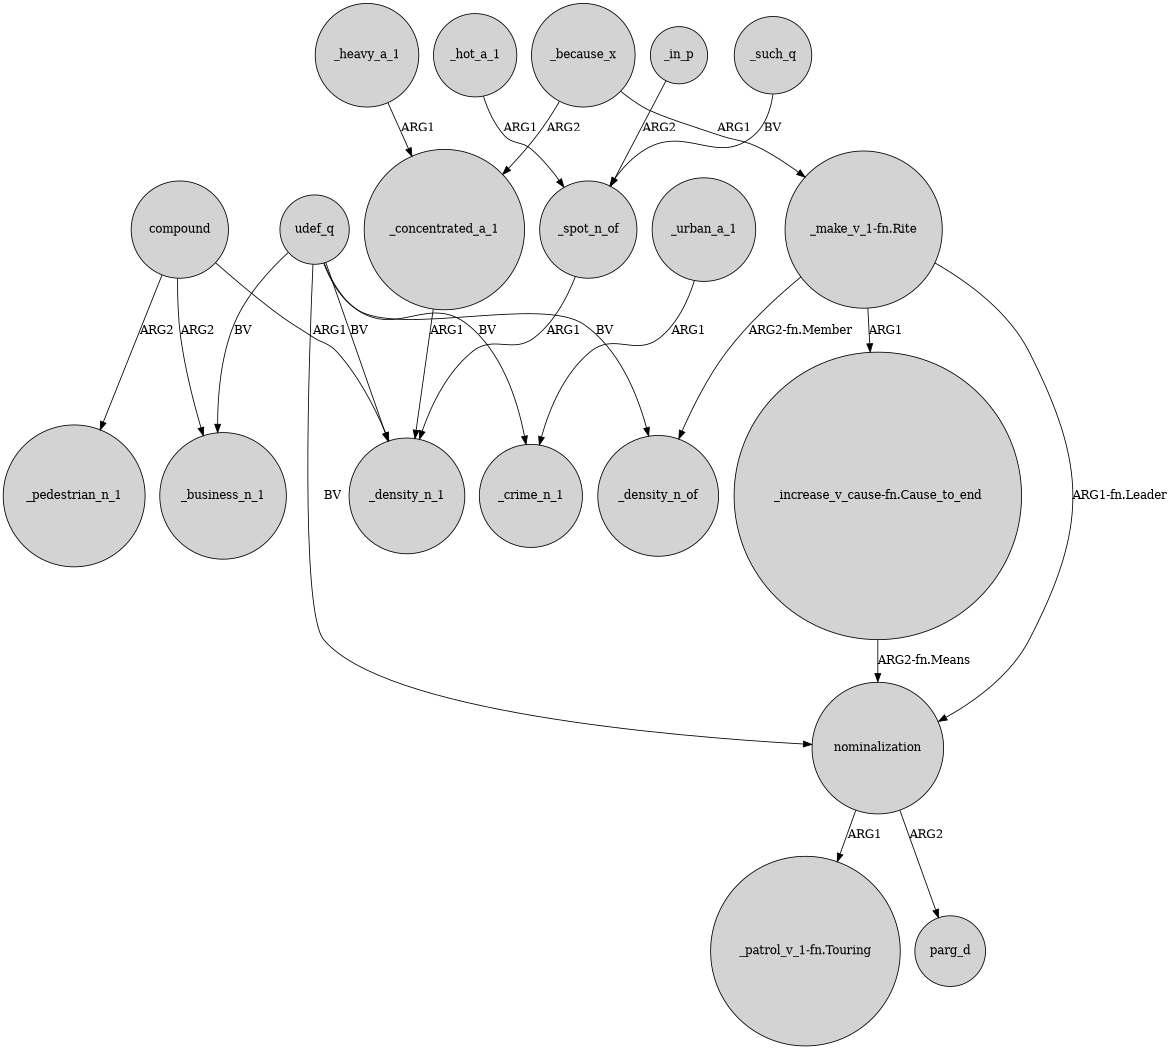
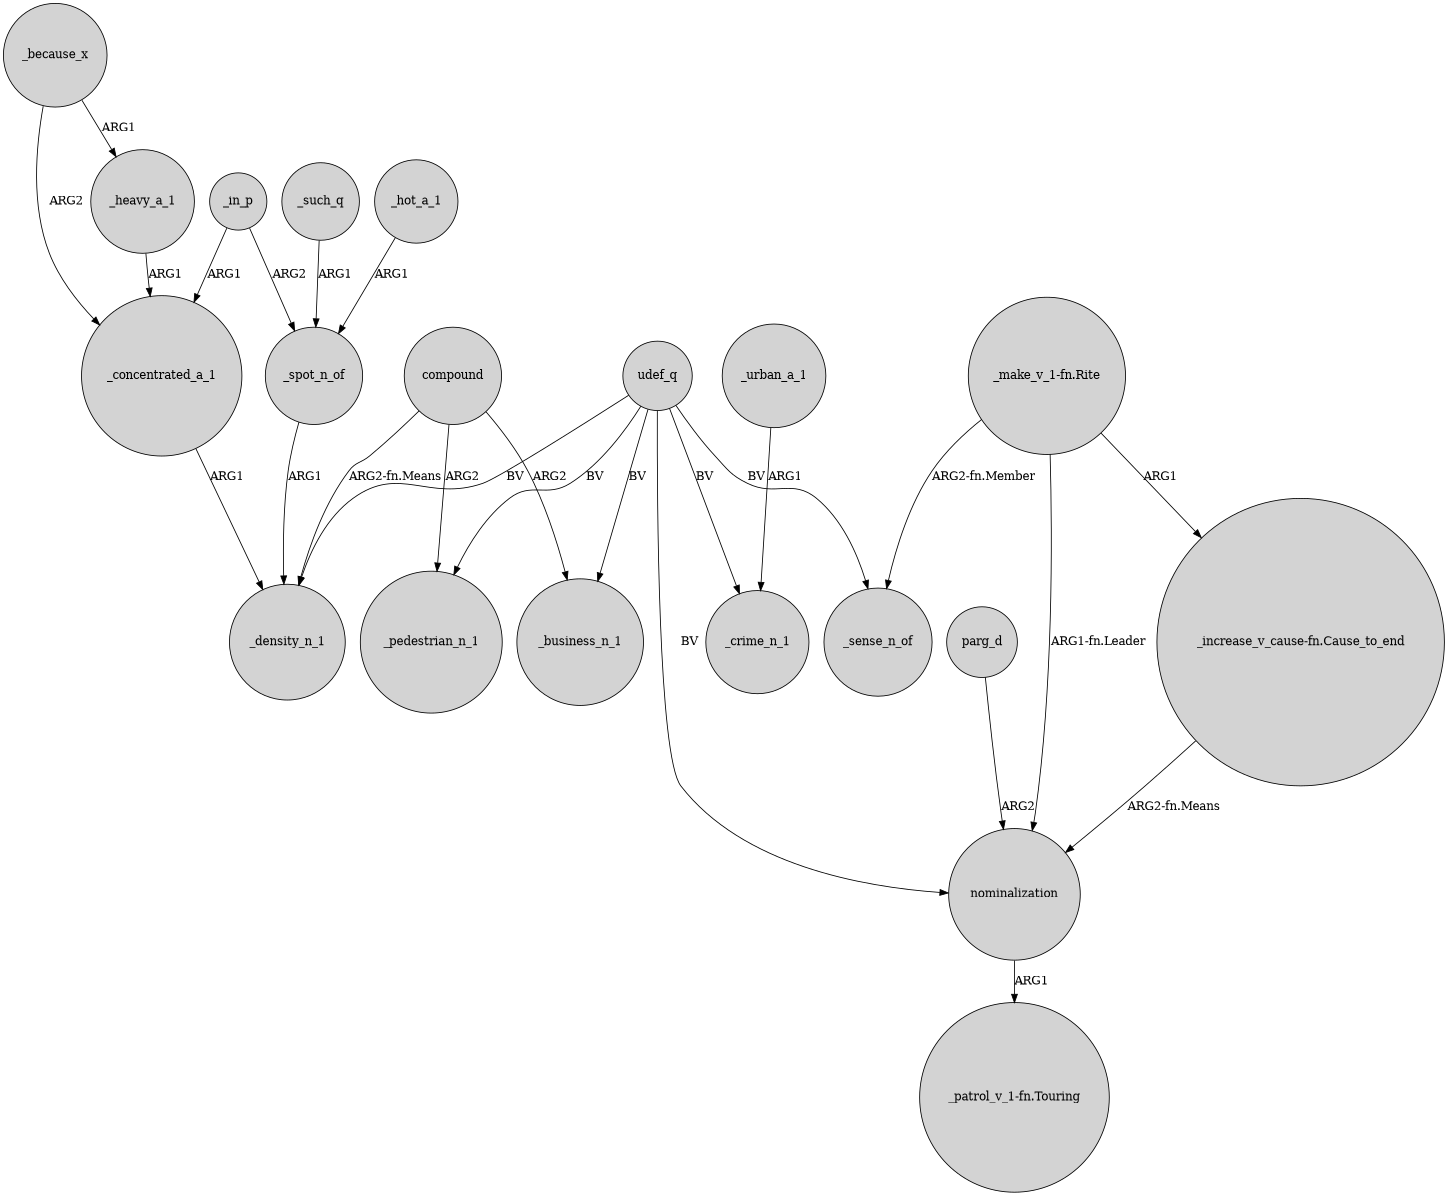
edge "_such_q" -> "_spot_n_of": label "BV" -> "ARG1"
edge "_because_x" -> "_make_v_1-fn.Rite": now "_because_x" -> "_heavy_a_1"
edge "_in_p" -> "_concentrated_a_1": added, label "ARG1"
edge "compound" -> "_density_n_1": label "ARG1" -> "ARG2-fn.Means"
edge "udef_q" -> "_pedestrian_n_1": added, label "BV"
node "_density_n_of": label "_density_n_of" -> "_sense_n_of"
edge "nominalization" -> "parg_d": reversed
